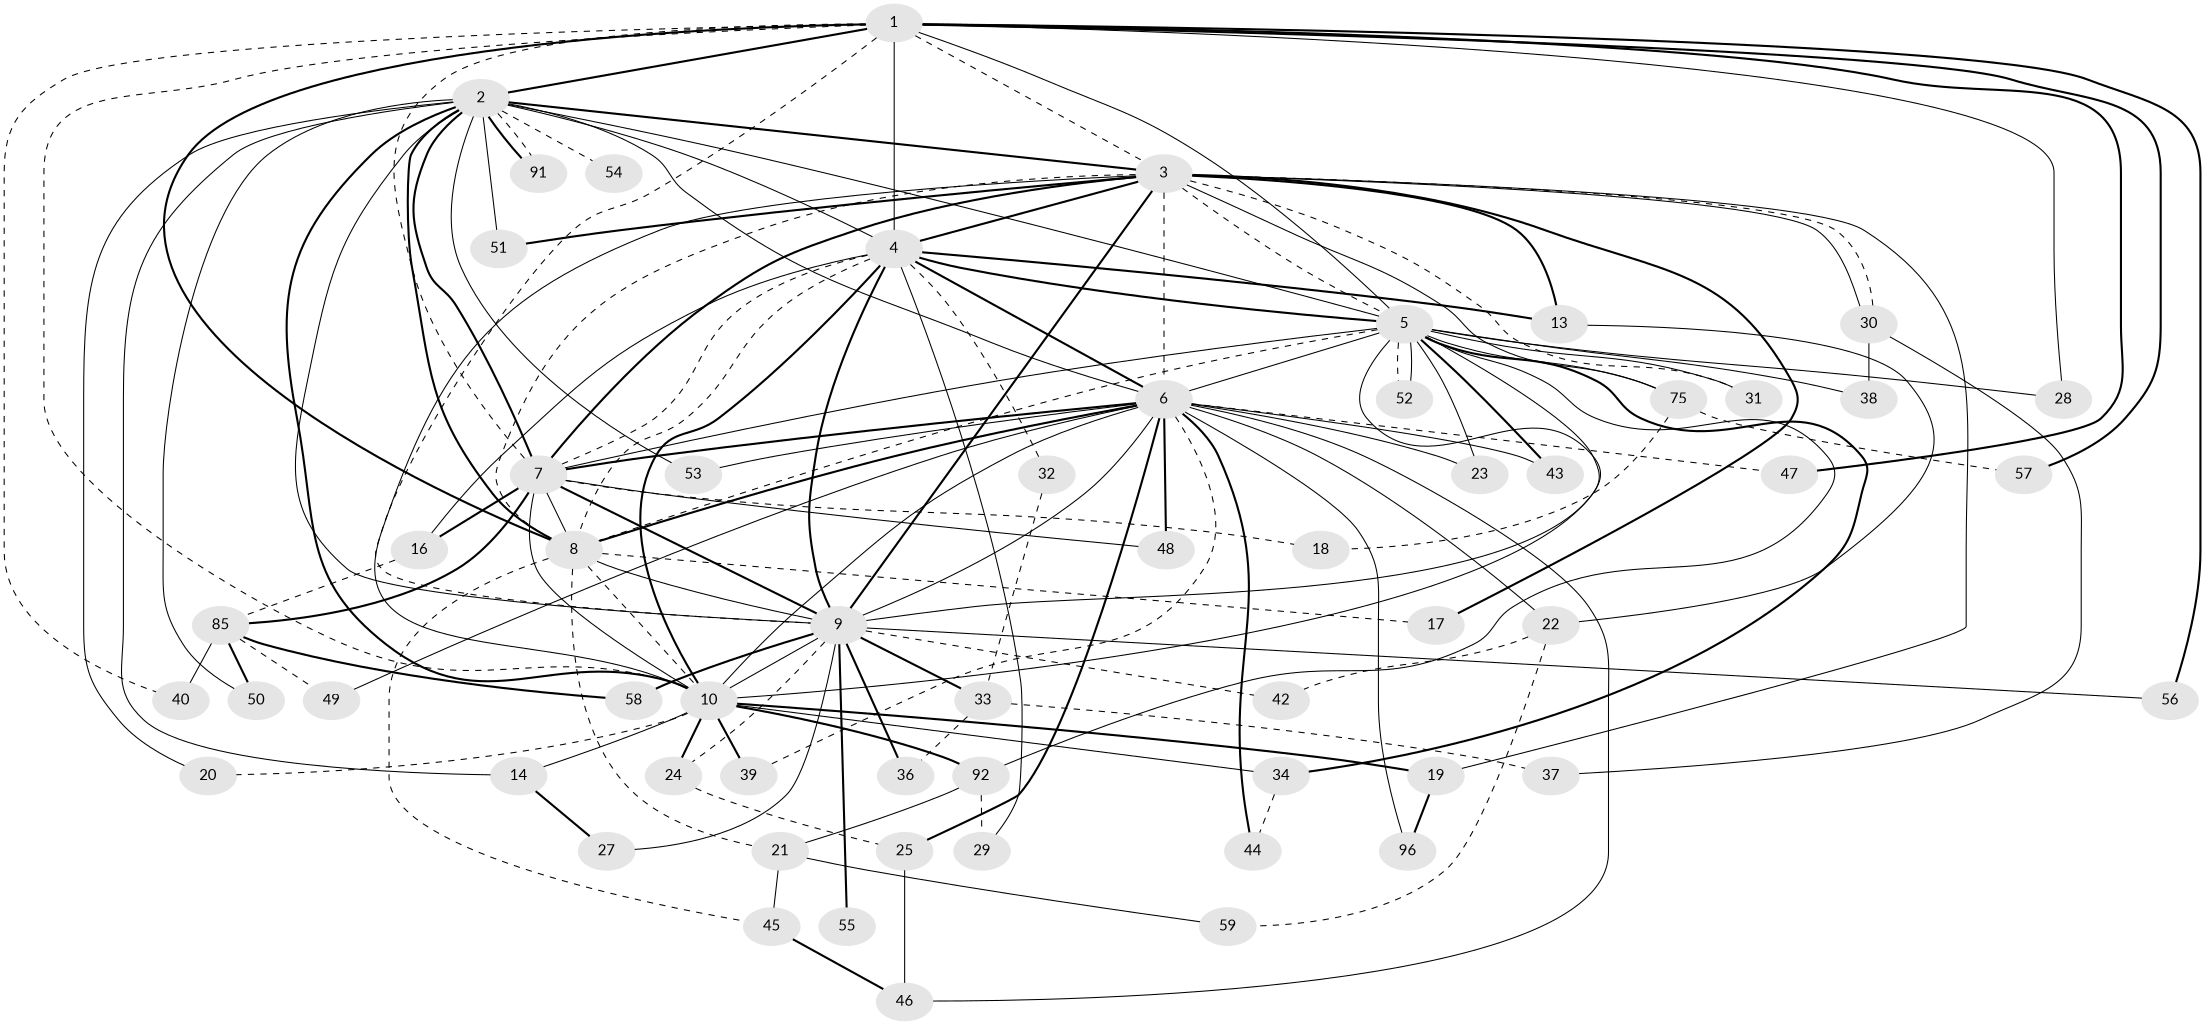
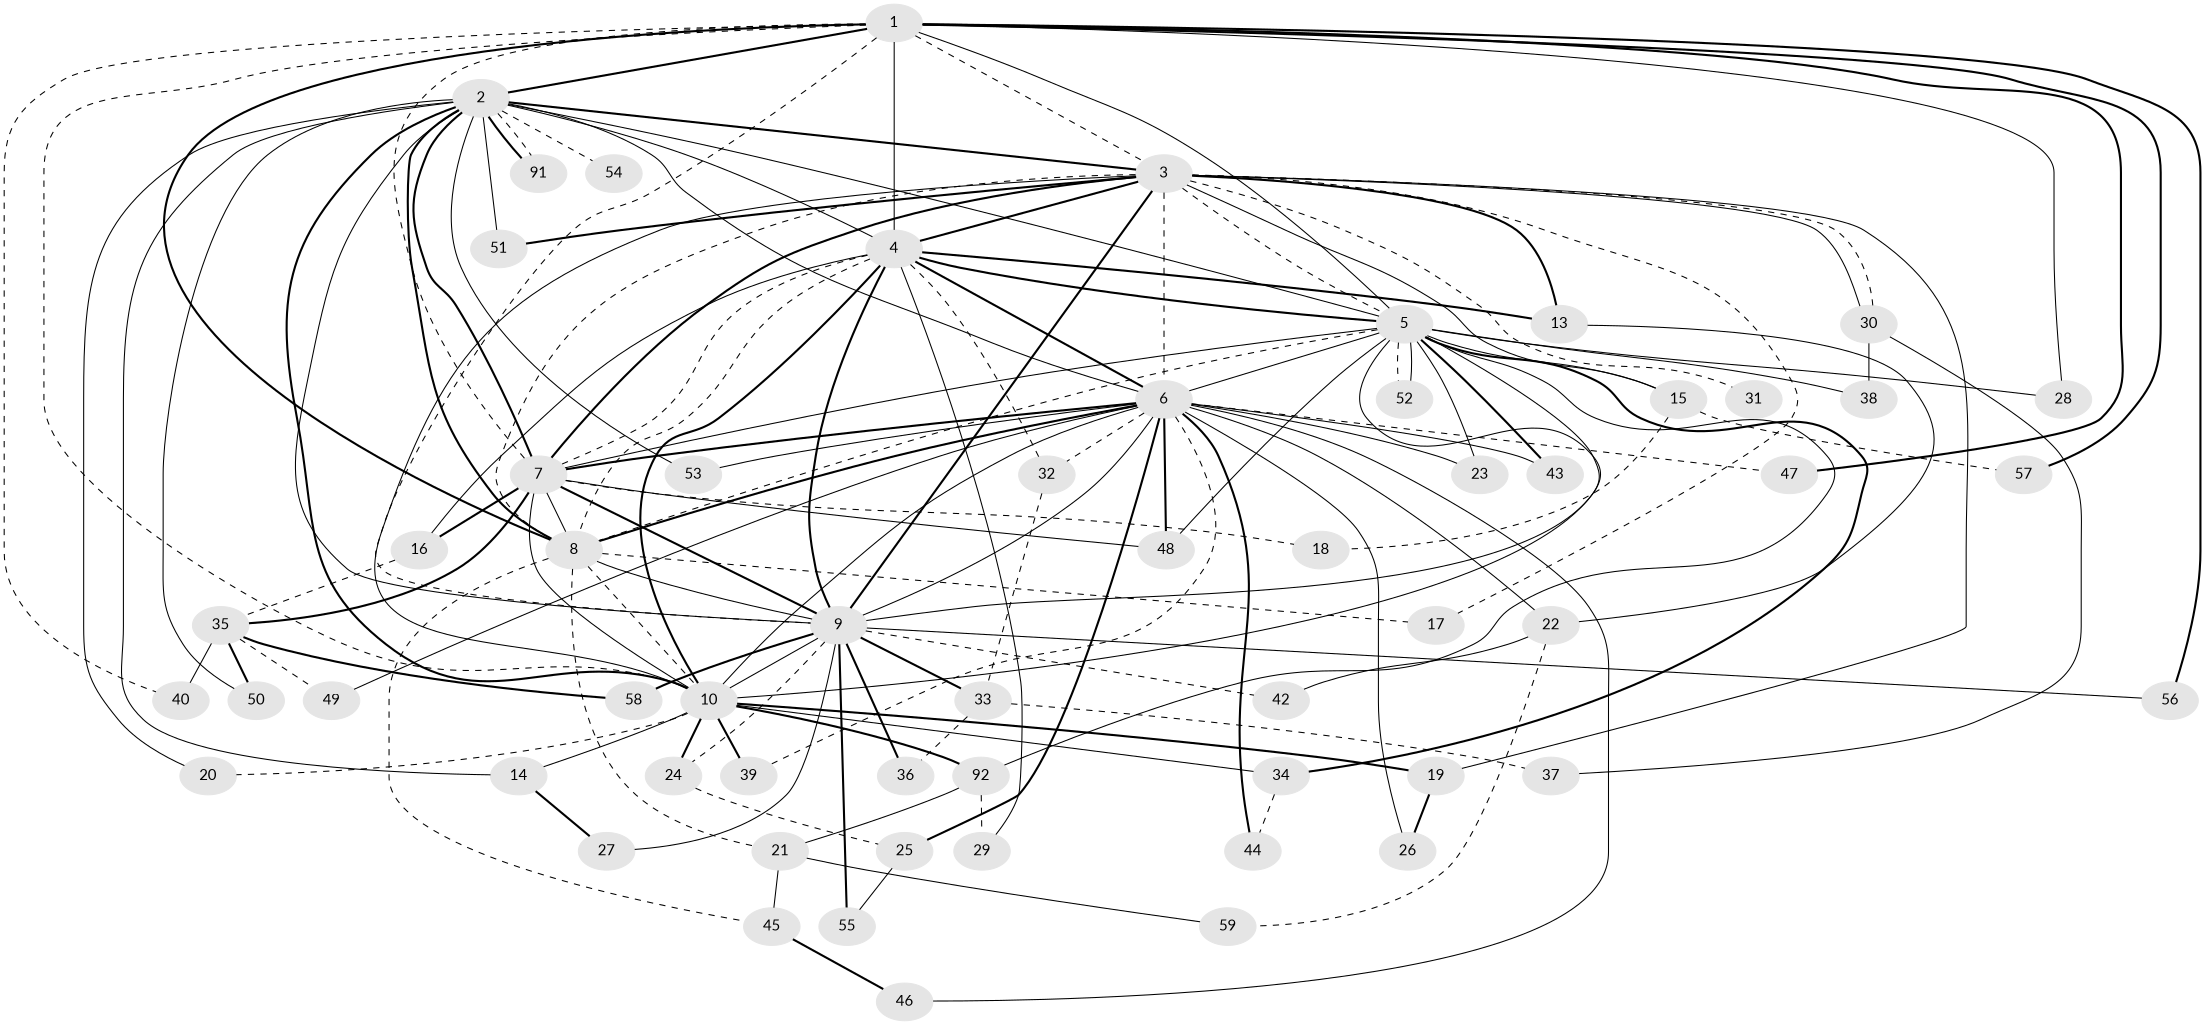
edge "3" -- "17": style bold -> dashed
edge "5" -- "31": now "5" -- "48"
node "75": label "75" -> "15"
edge "6" -- "32": added
node "85": label "85" -> "35"
edge "22" -- "42": style dashed -> solid
node "96": label "96" -> "26"
edge "25" -- "46": now "25" -- "55"
